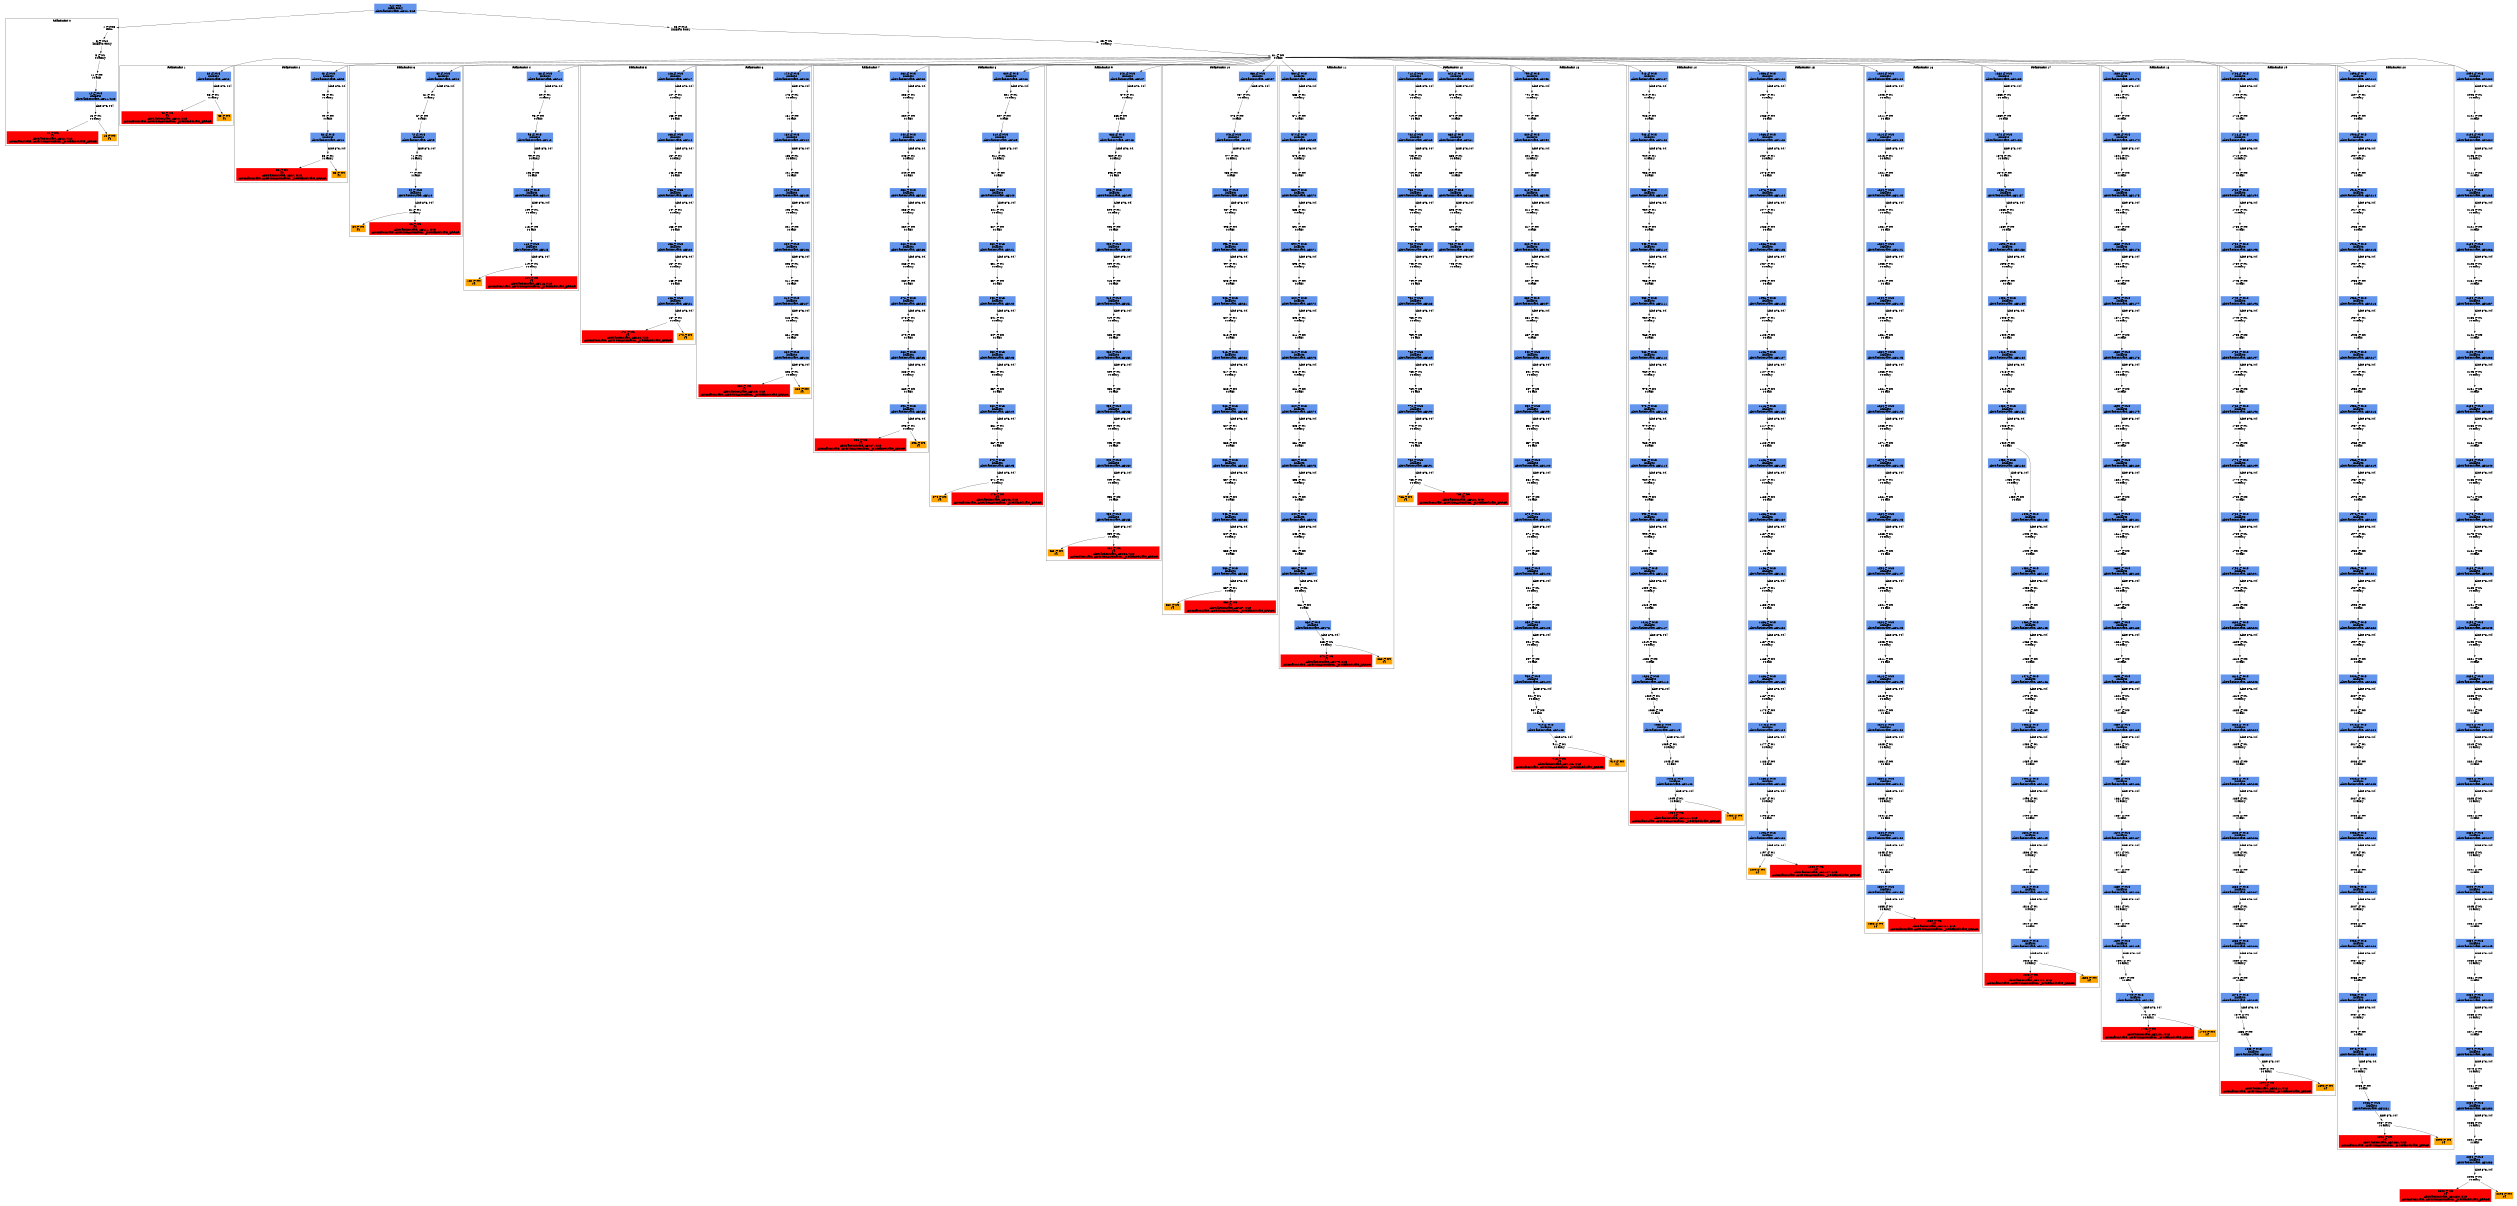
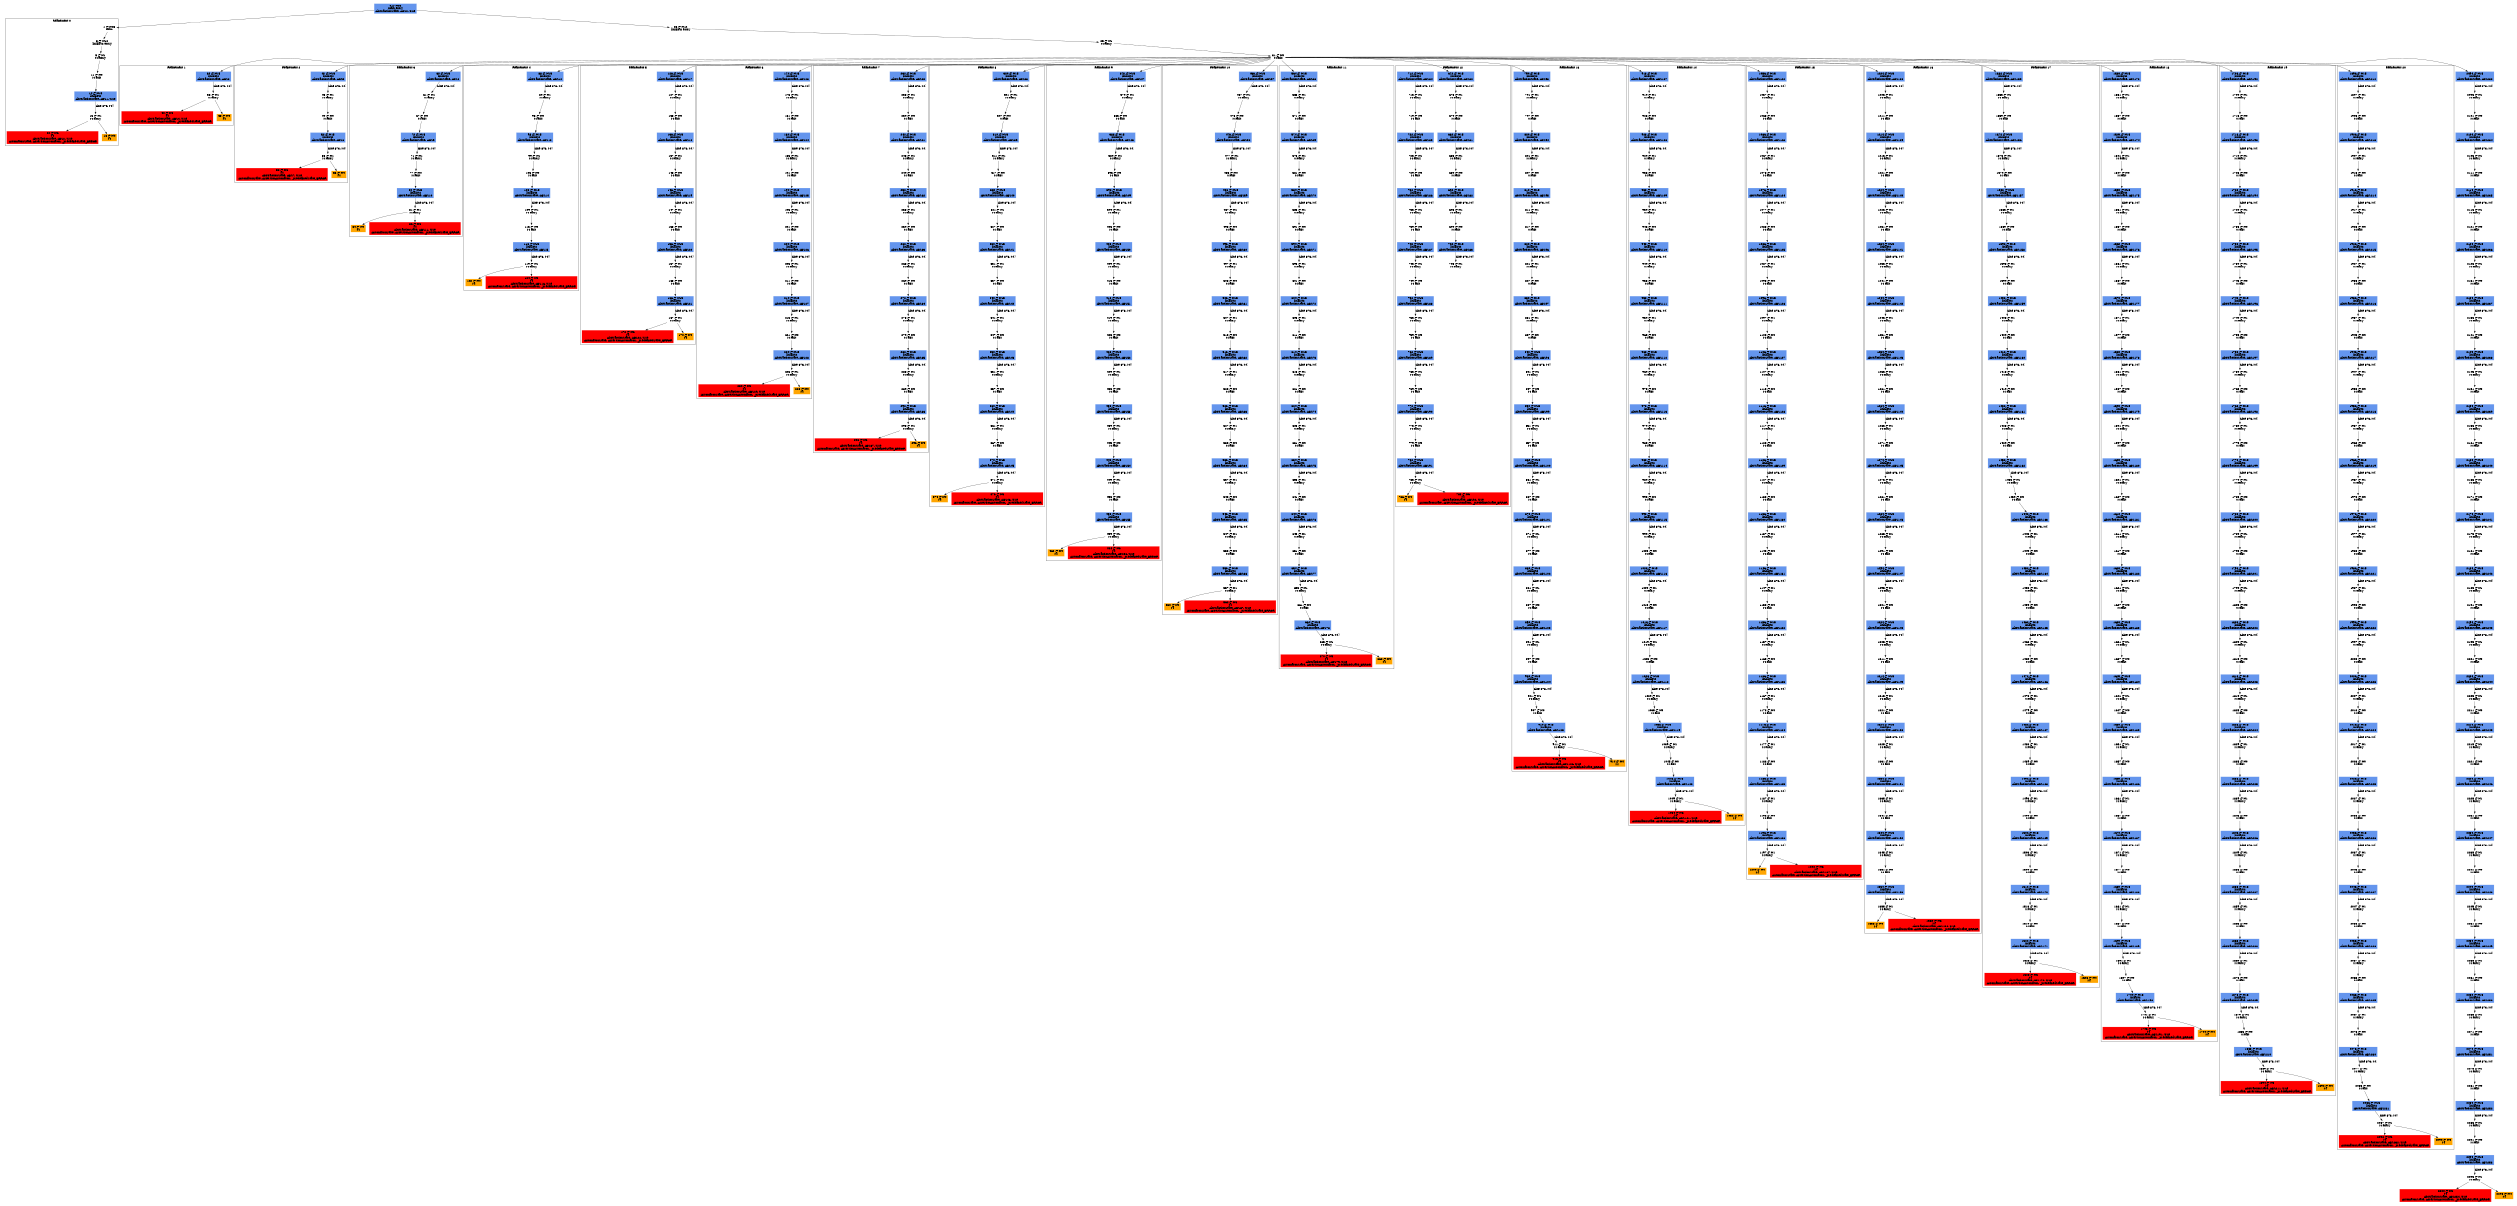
edge "1429 @ N0 M exit" -> "1442 @ N15 linklist2 AbstractionState: ABS163": now "1439 @ N0 M exit" -> "1442 @ N15 linklist2 AbstractionState: ABS163"
